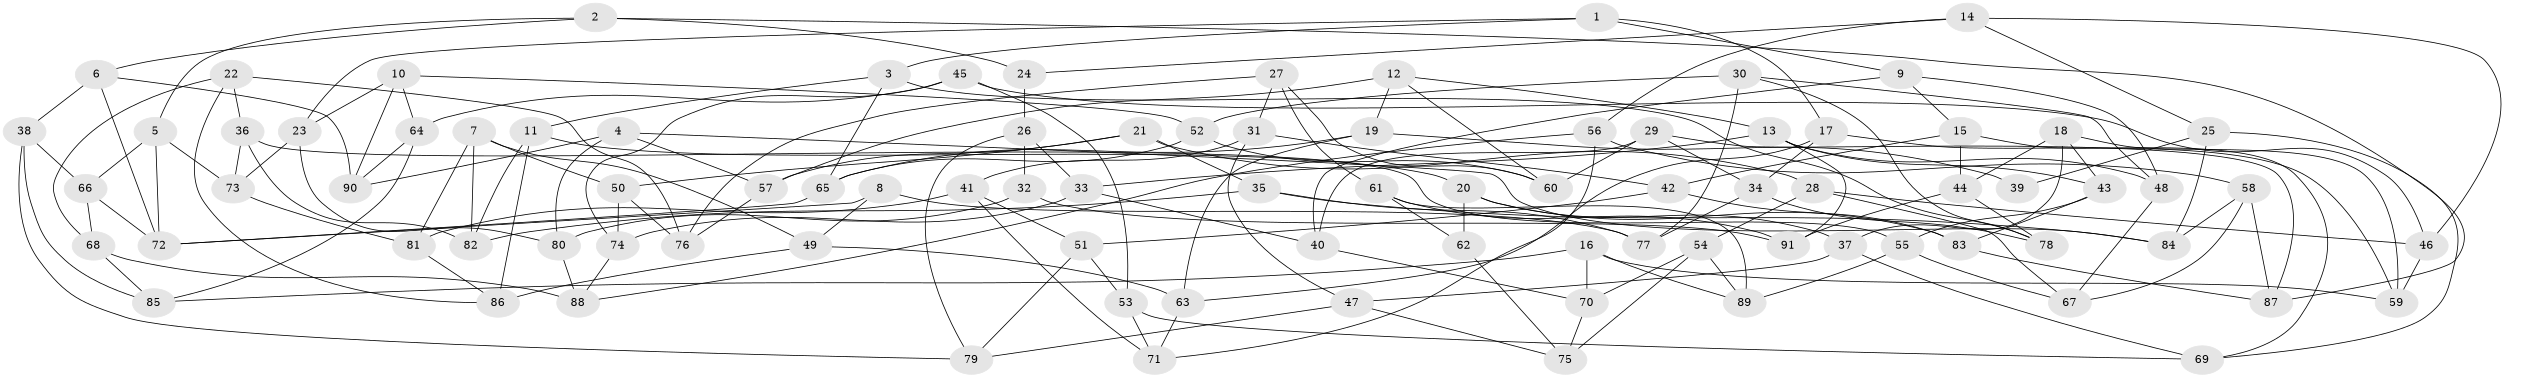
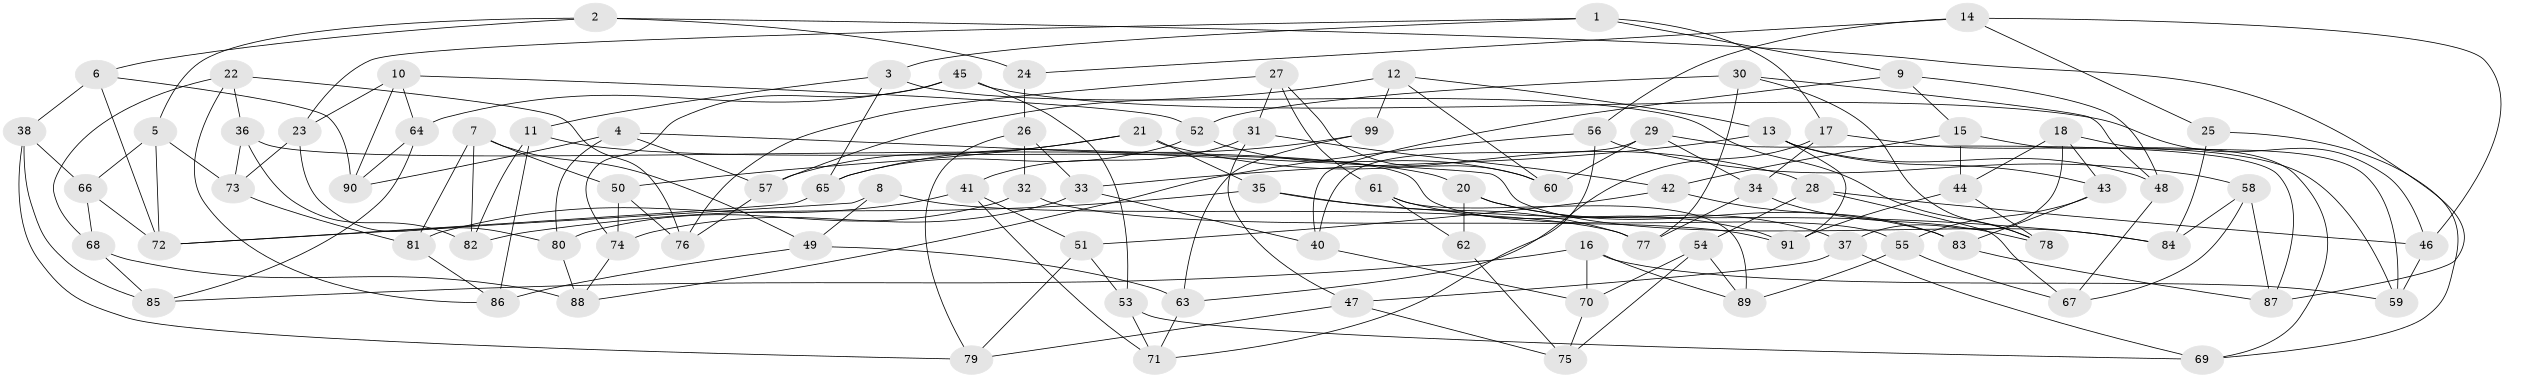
node "19": label "19" -> "99"
node "39": removed
